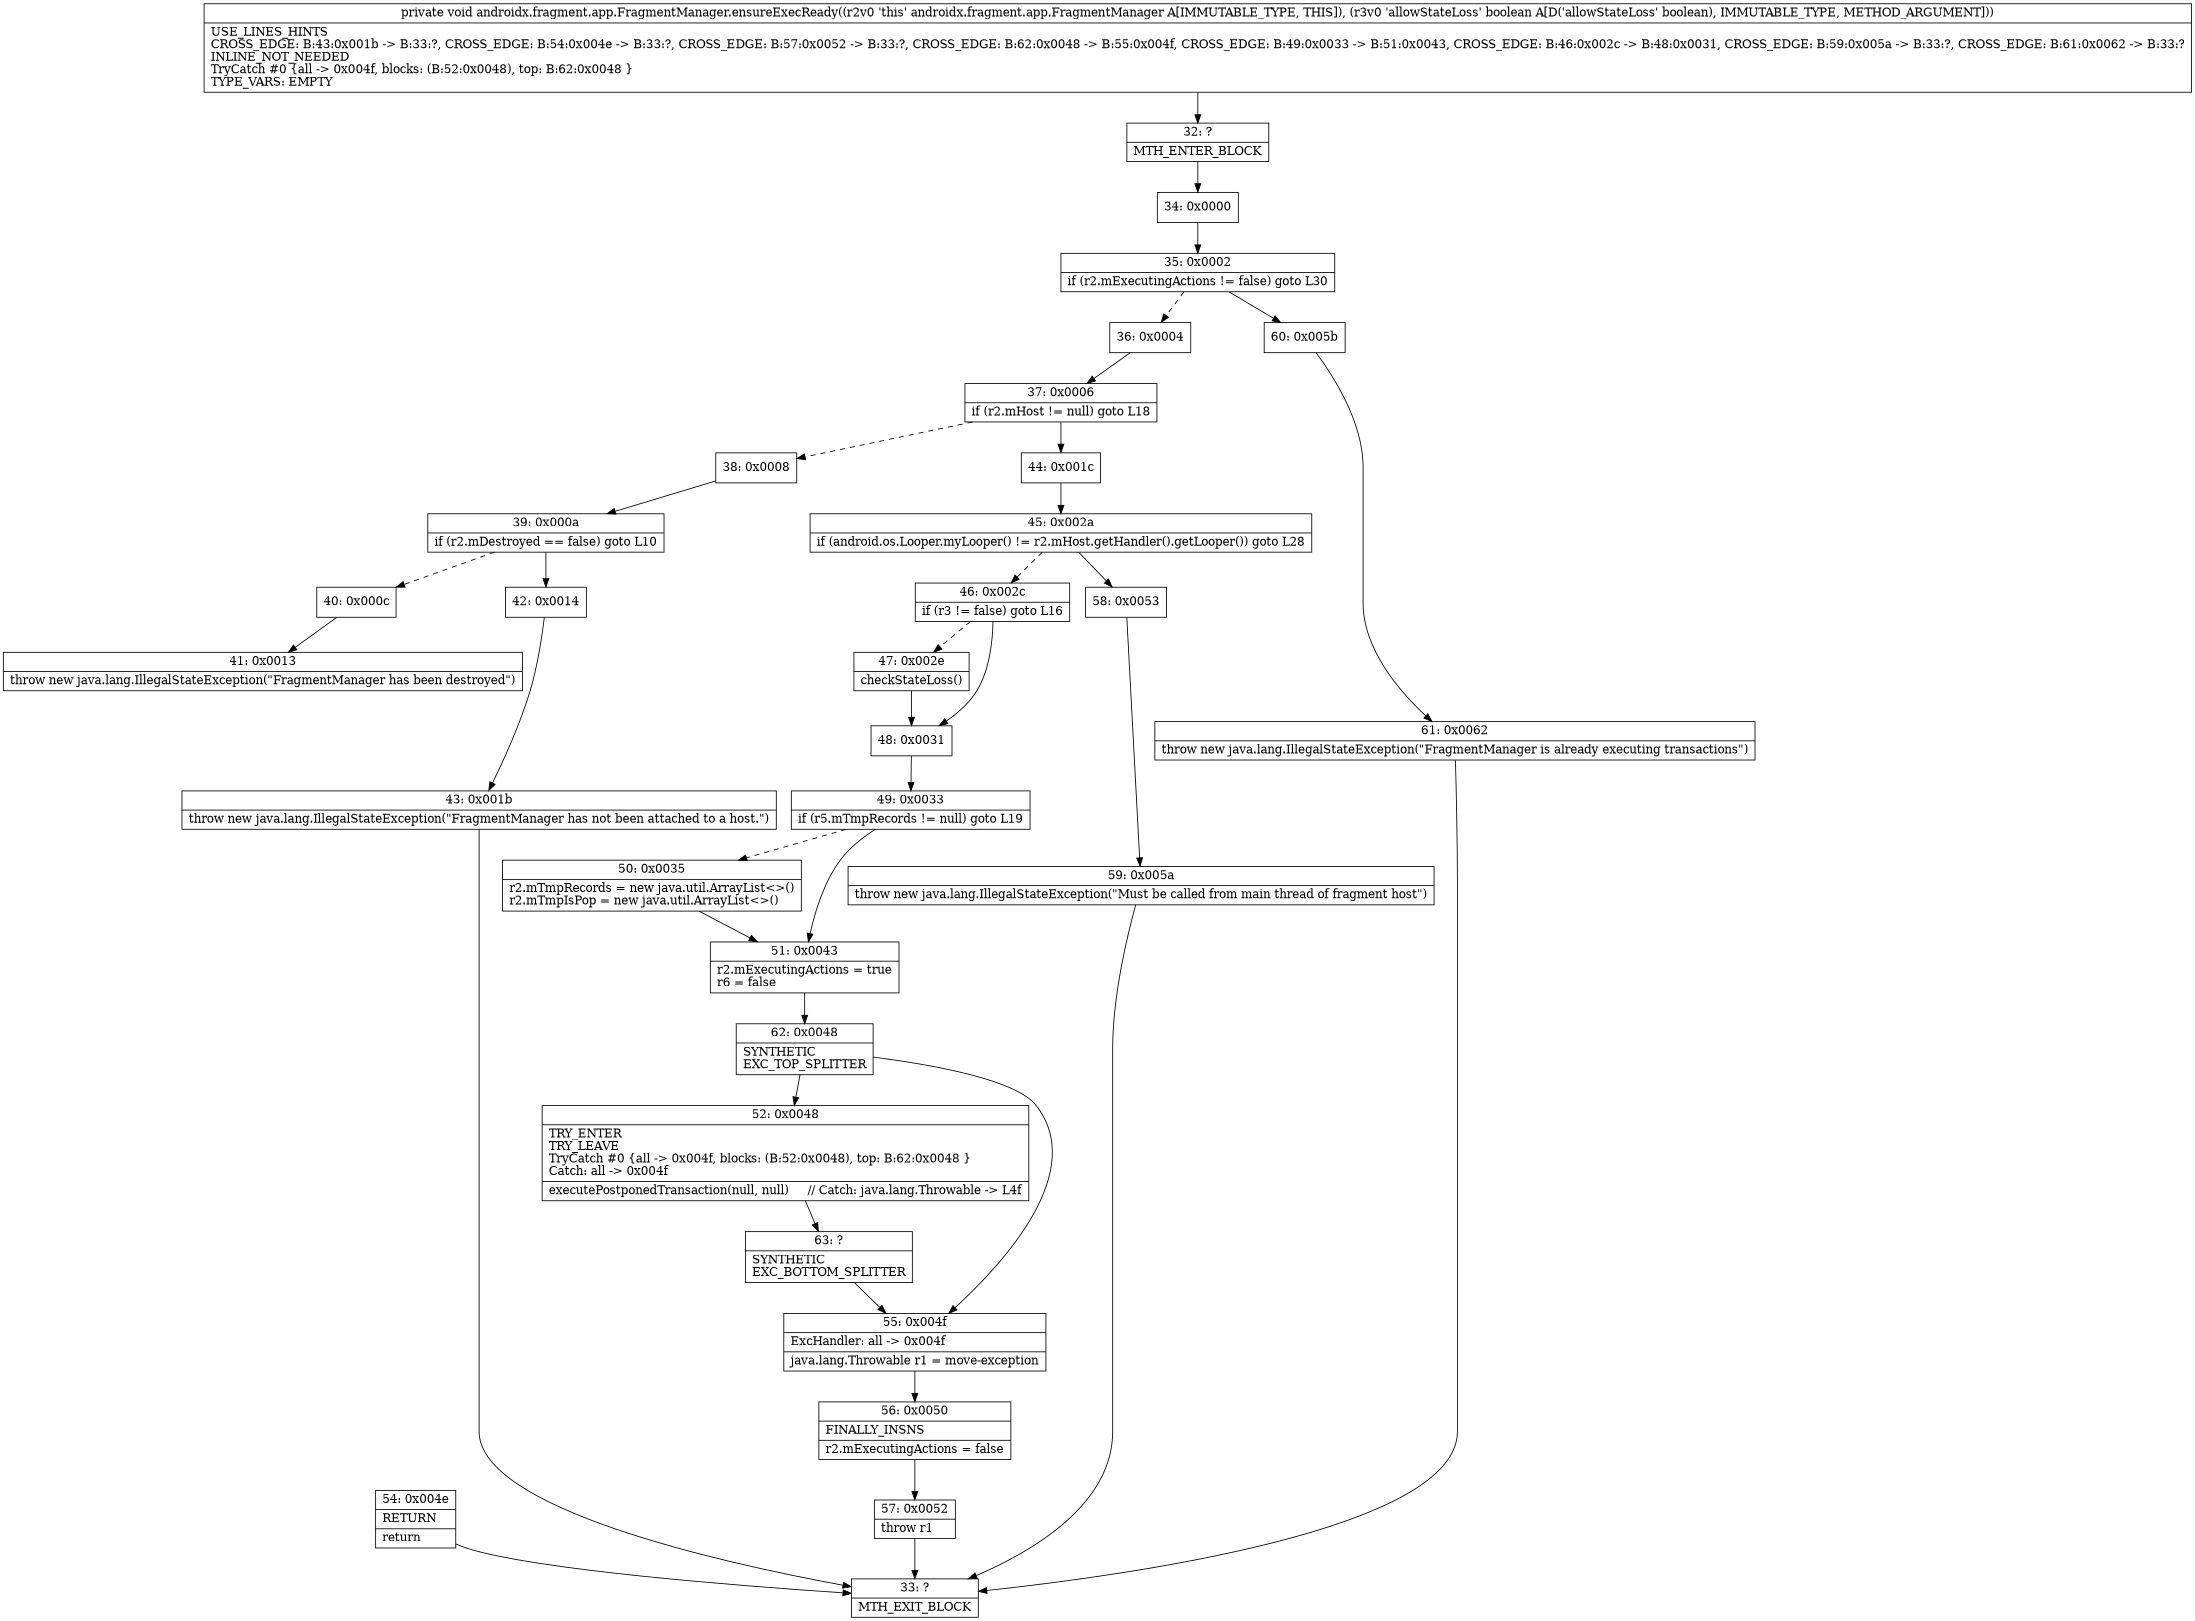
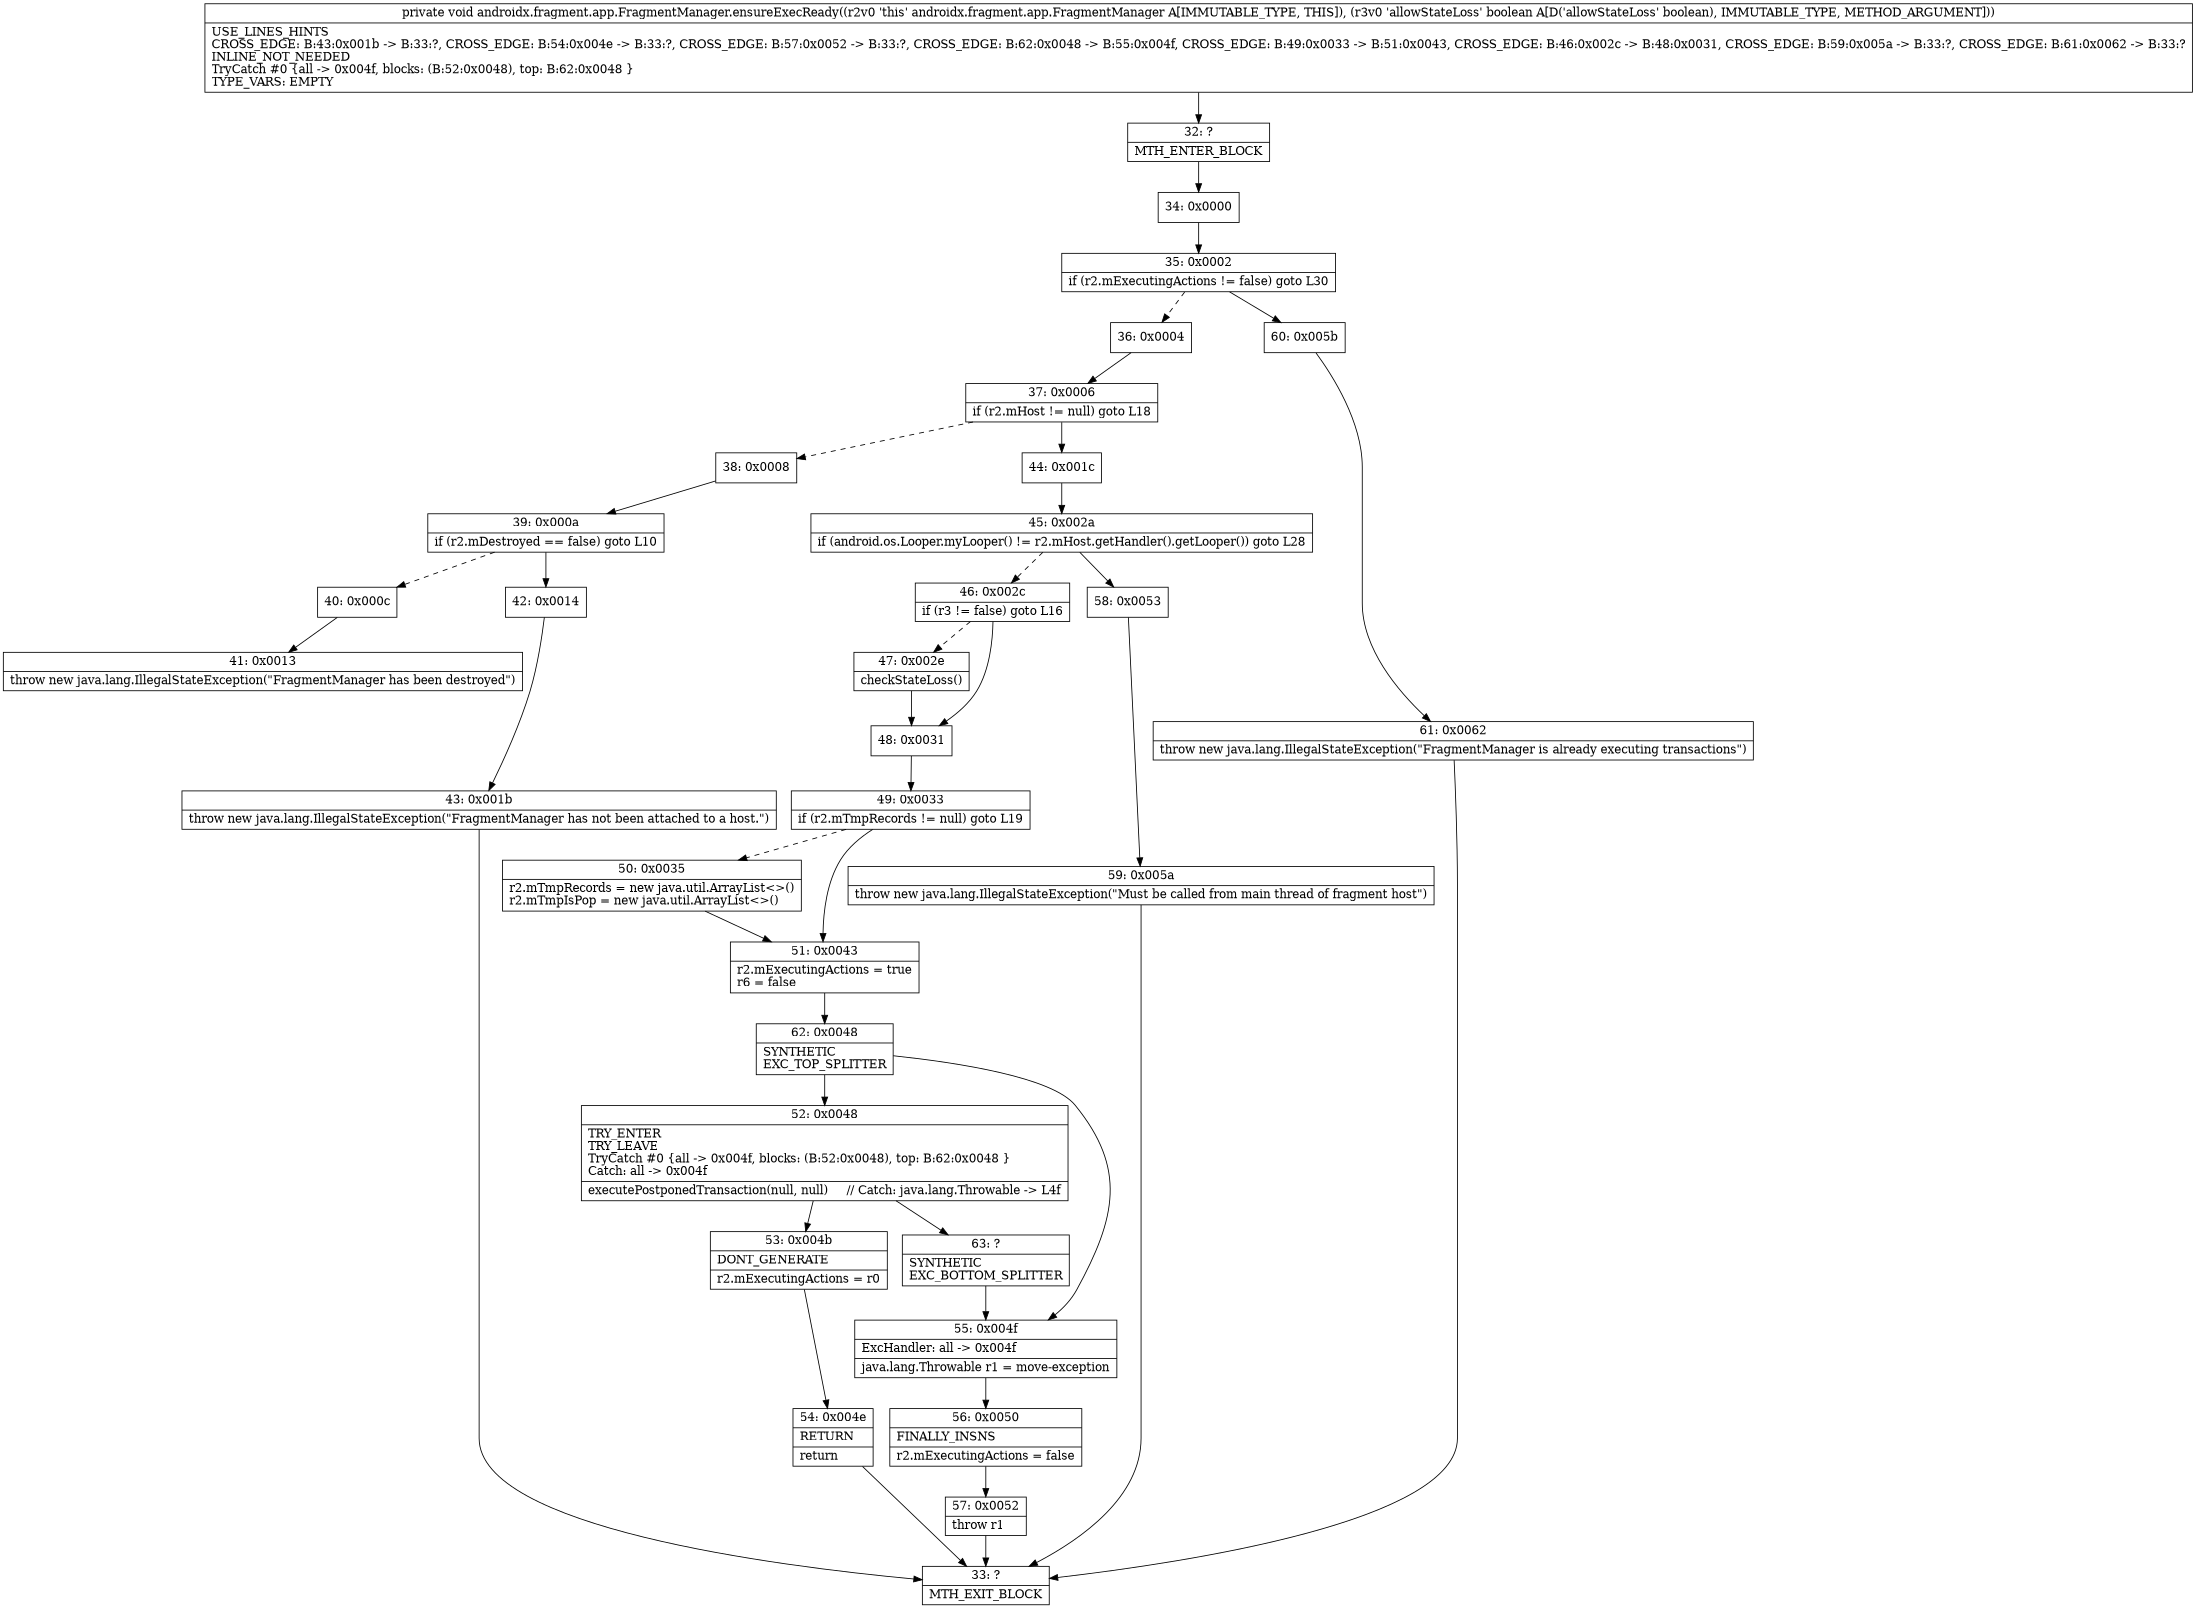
node "49: 0x0033": text "if (r5.mTmpRecords != null) goto L19" -> "if (r2.mTmpRecords != null) goto L19"
node "53: 0x004b": added
